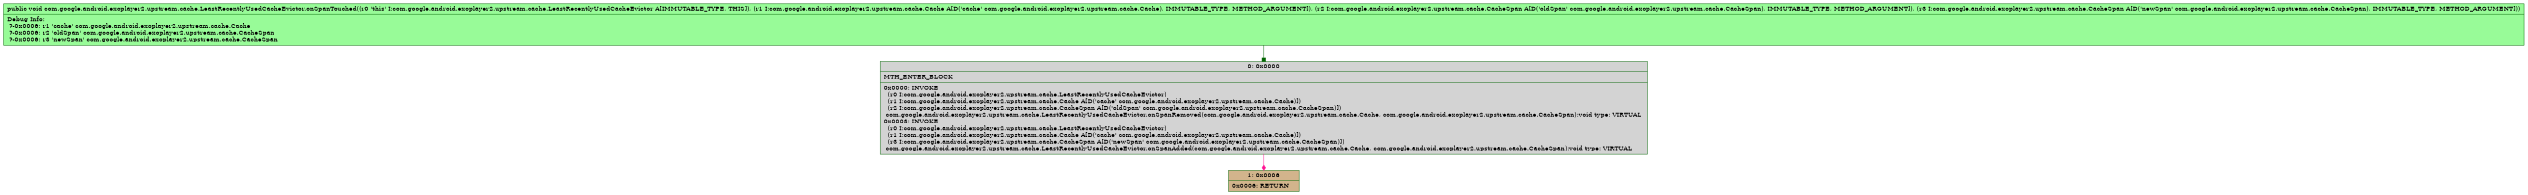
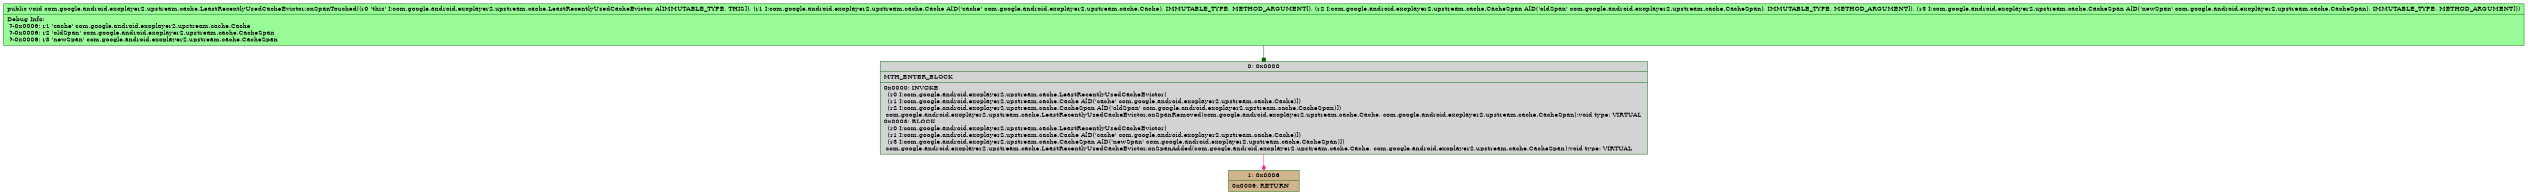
node "0: 0x0000": text "0x0003: INVOKE" -> "0x0003: BLOCK"
